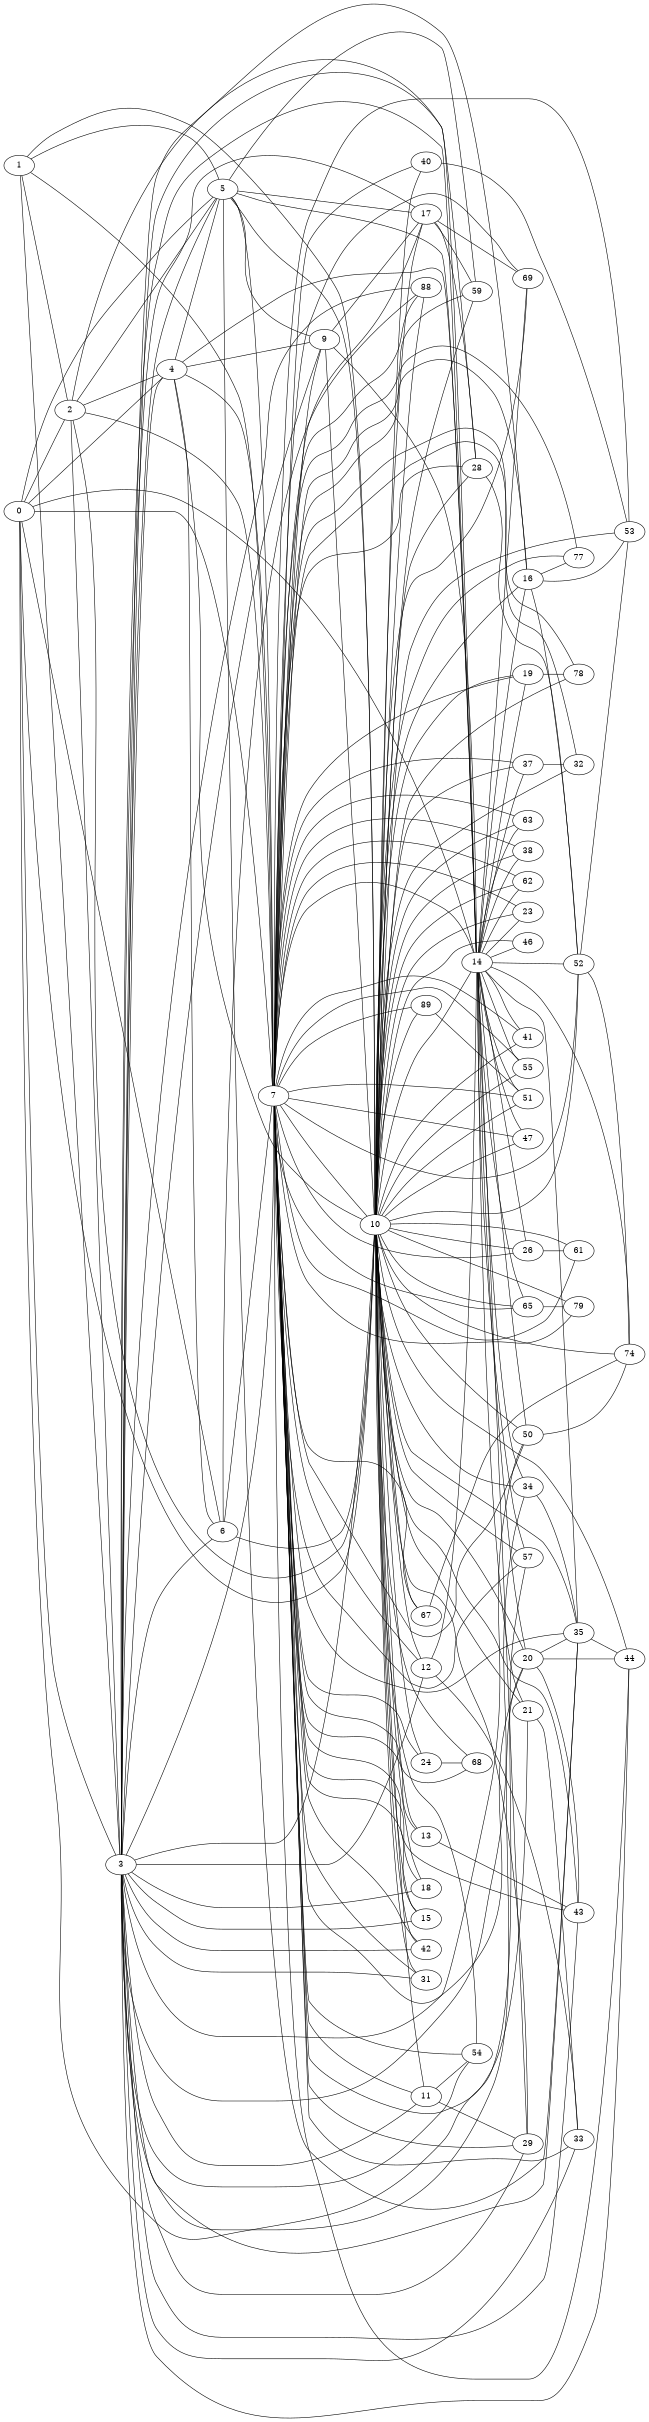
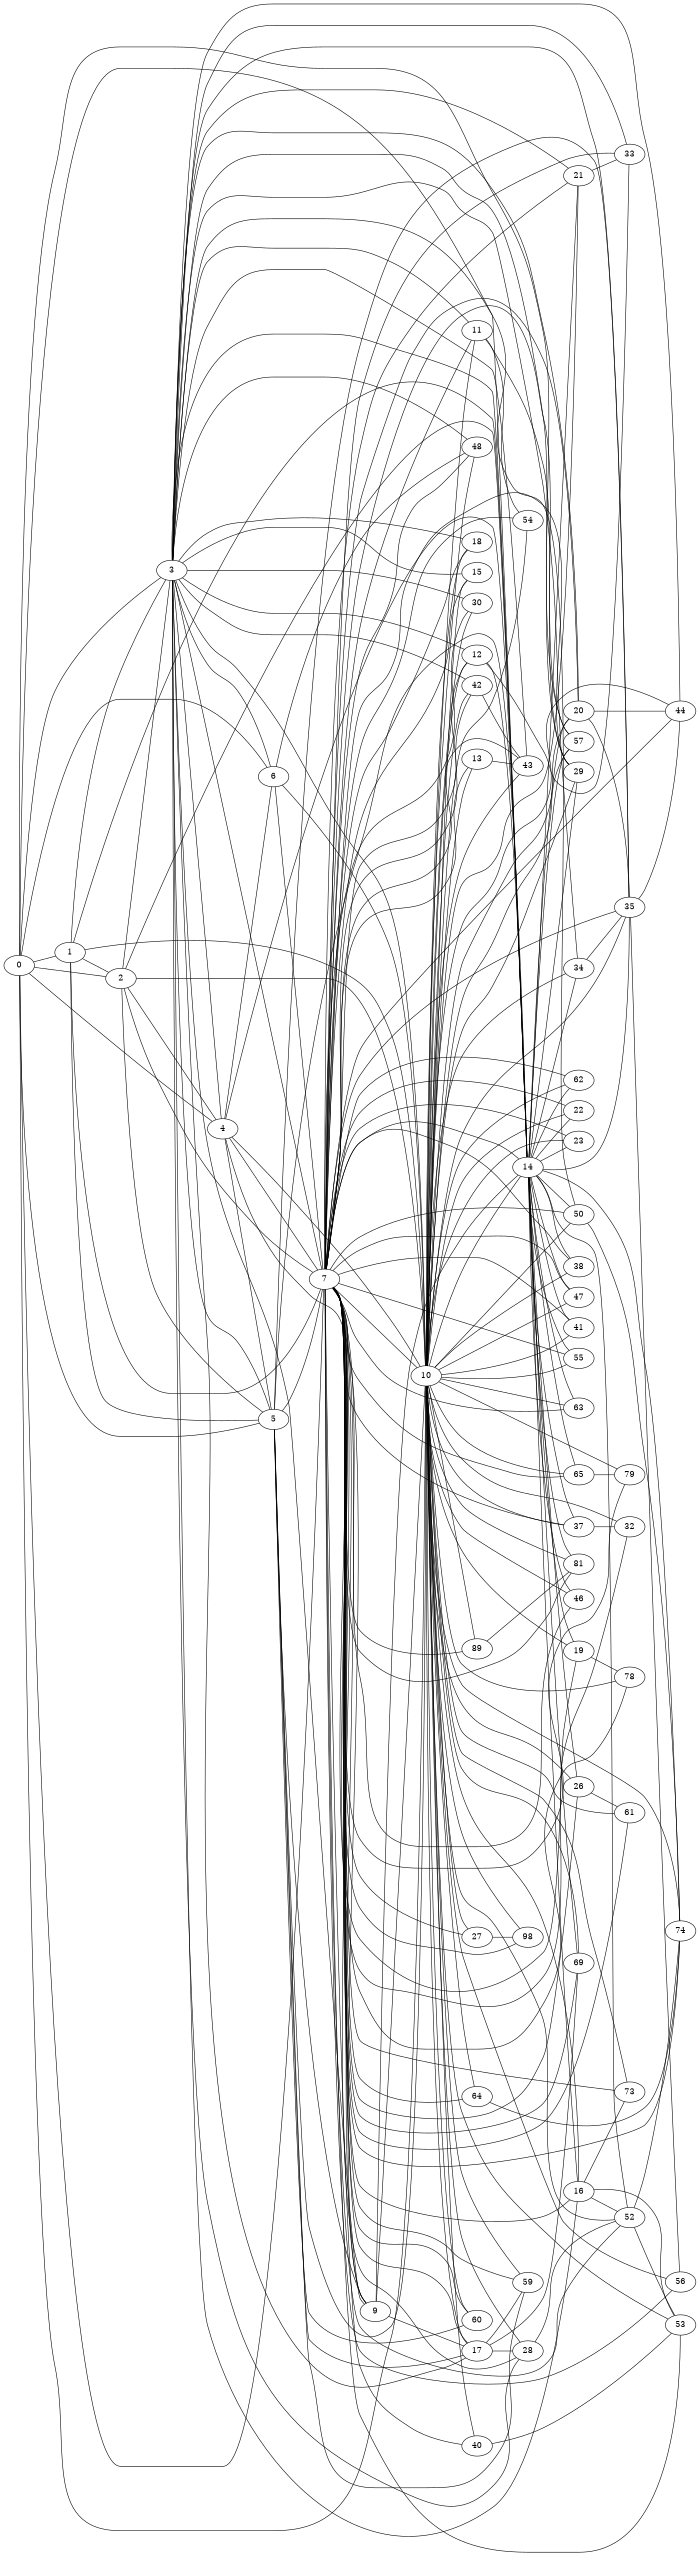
node "88": label "88" -> "48"
edge "1" -- "14": added
node "77": label "77" -> "73"
edge "1" -- "0": added
node "51": label "51" -> "81"
node "22": added
node "67": label "67" -> "64"
edge "7" -- "46": added
node "24": label "24" -> "27"
node "68": label "68" -> "98"
edge "20" -- "43": now "42" -- "43"
node "31": label "31" -> "30"
edge "7" -- "74": added
edge "3" -- "54": now "3" -- "21"
node "56": added
node "60": added
